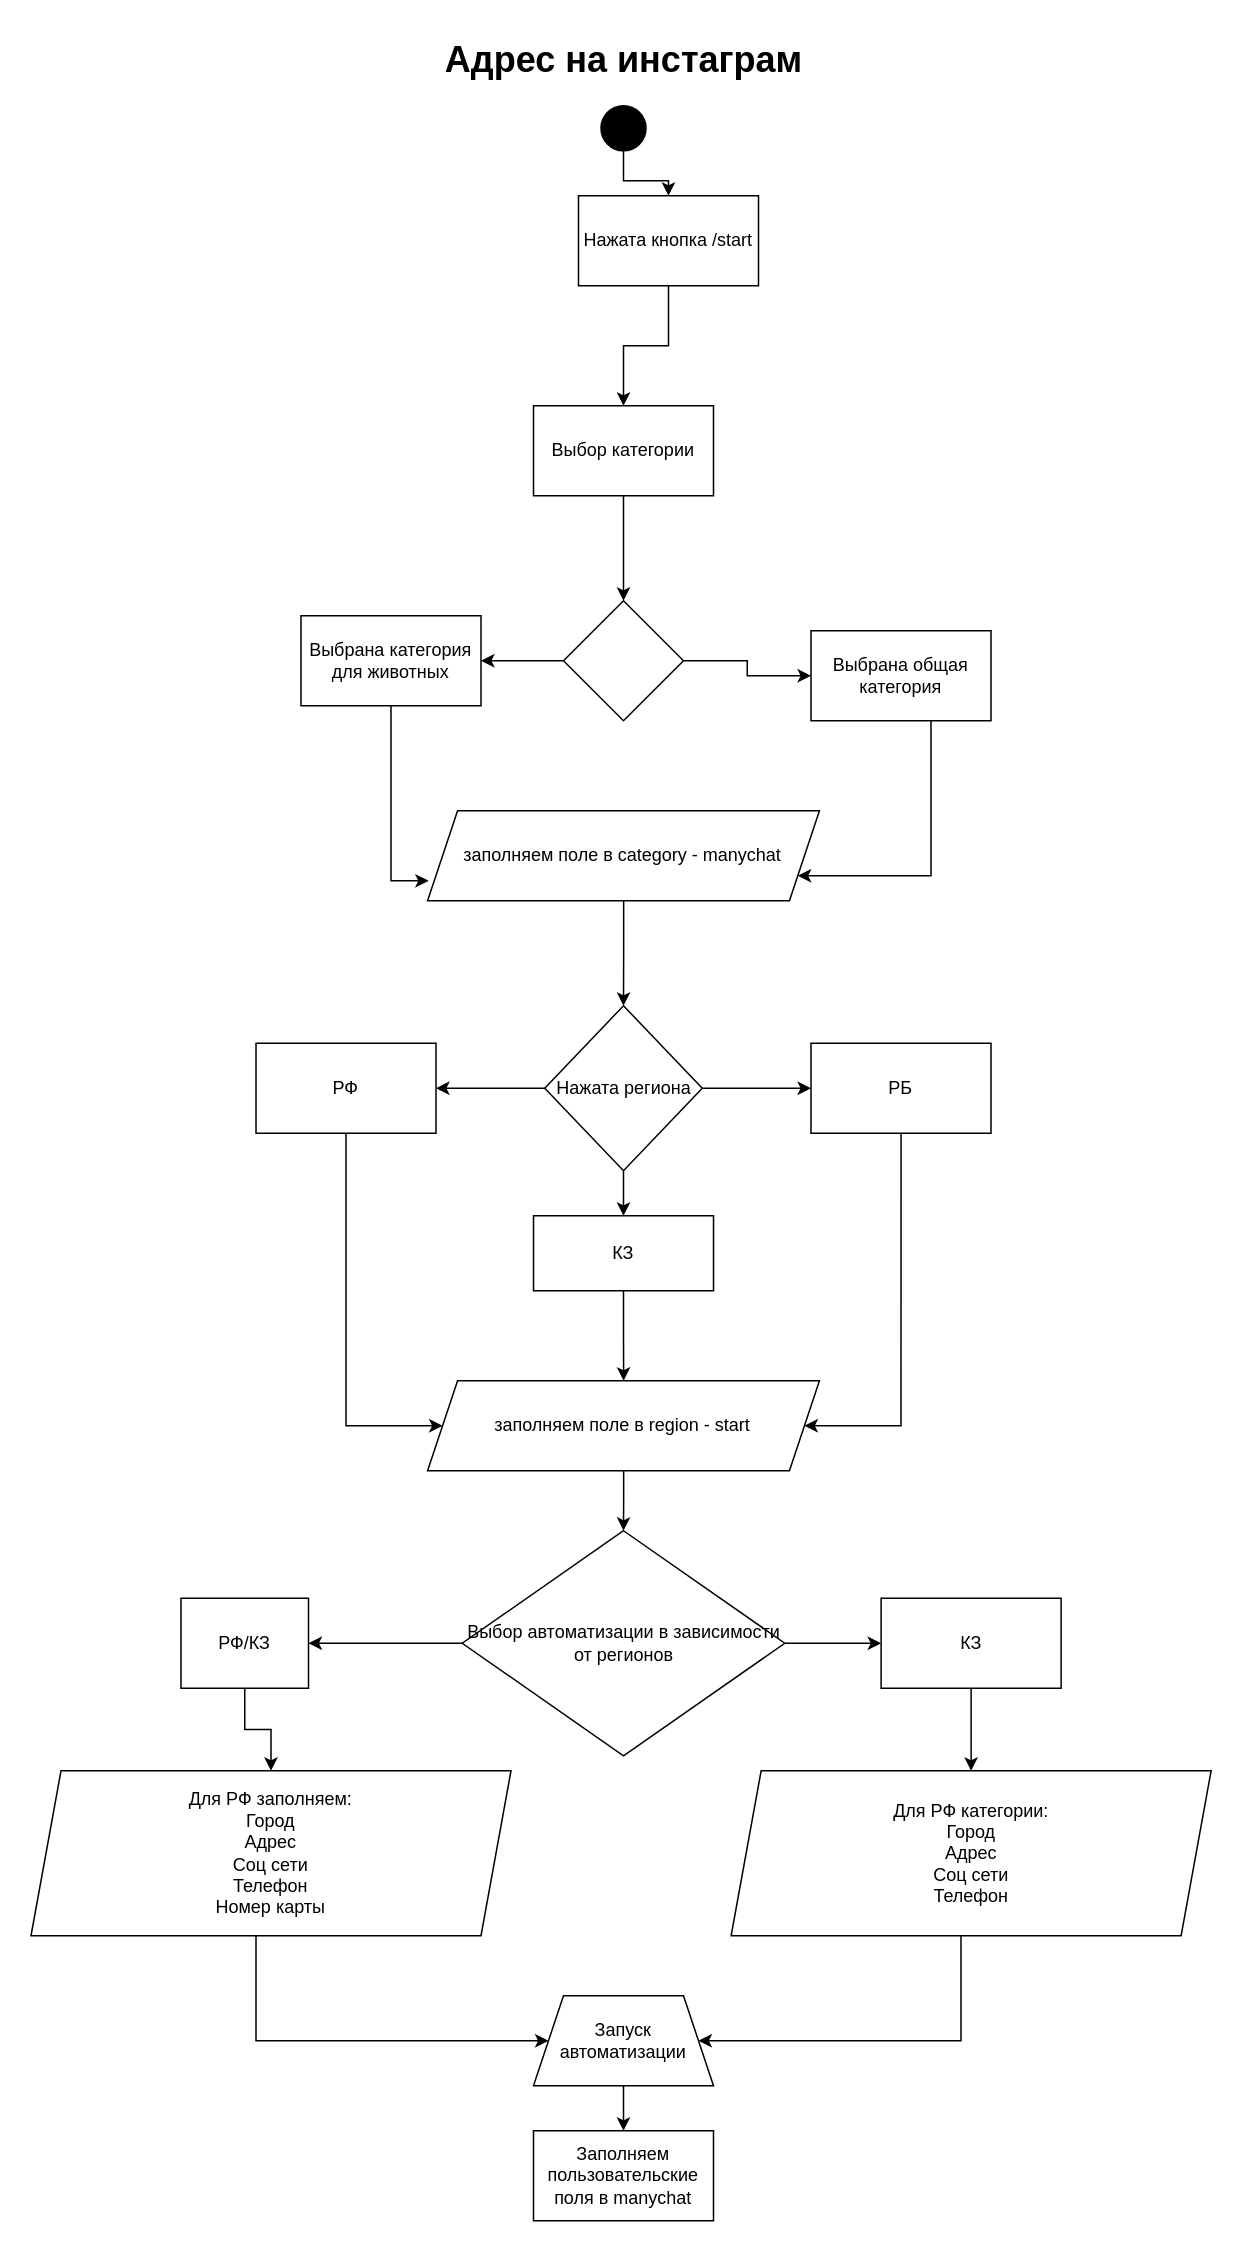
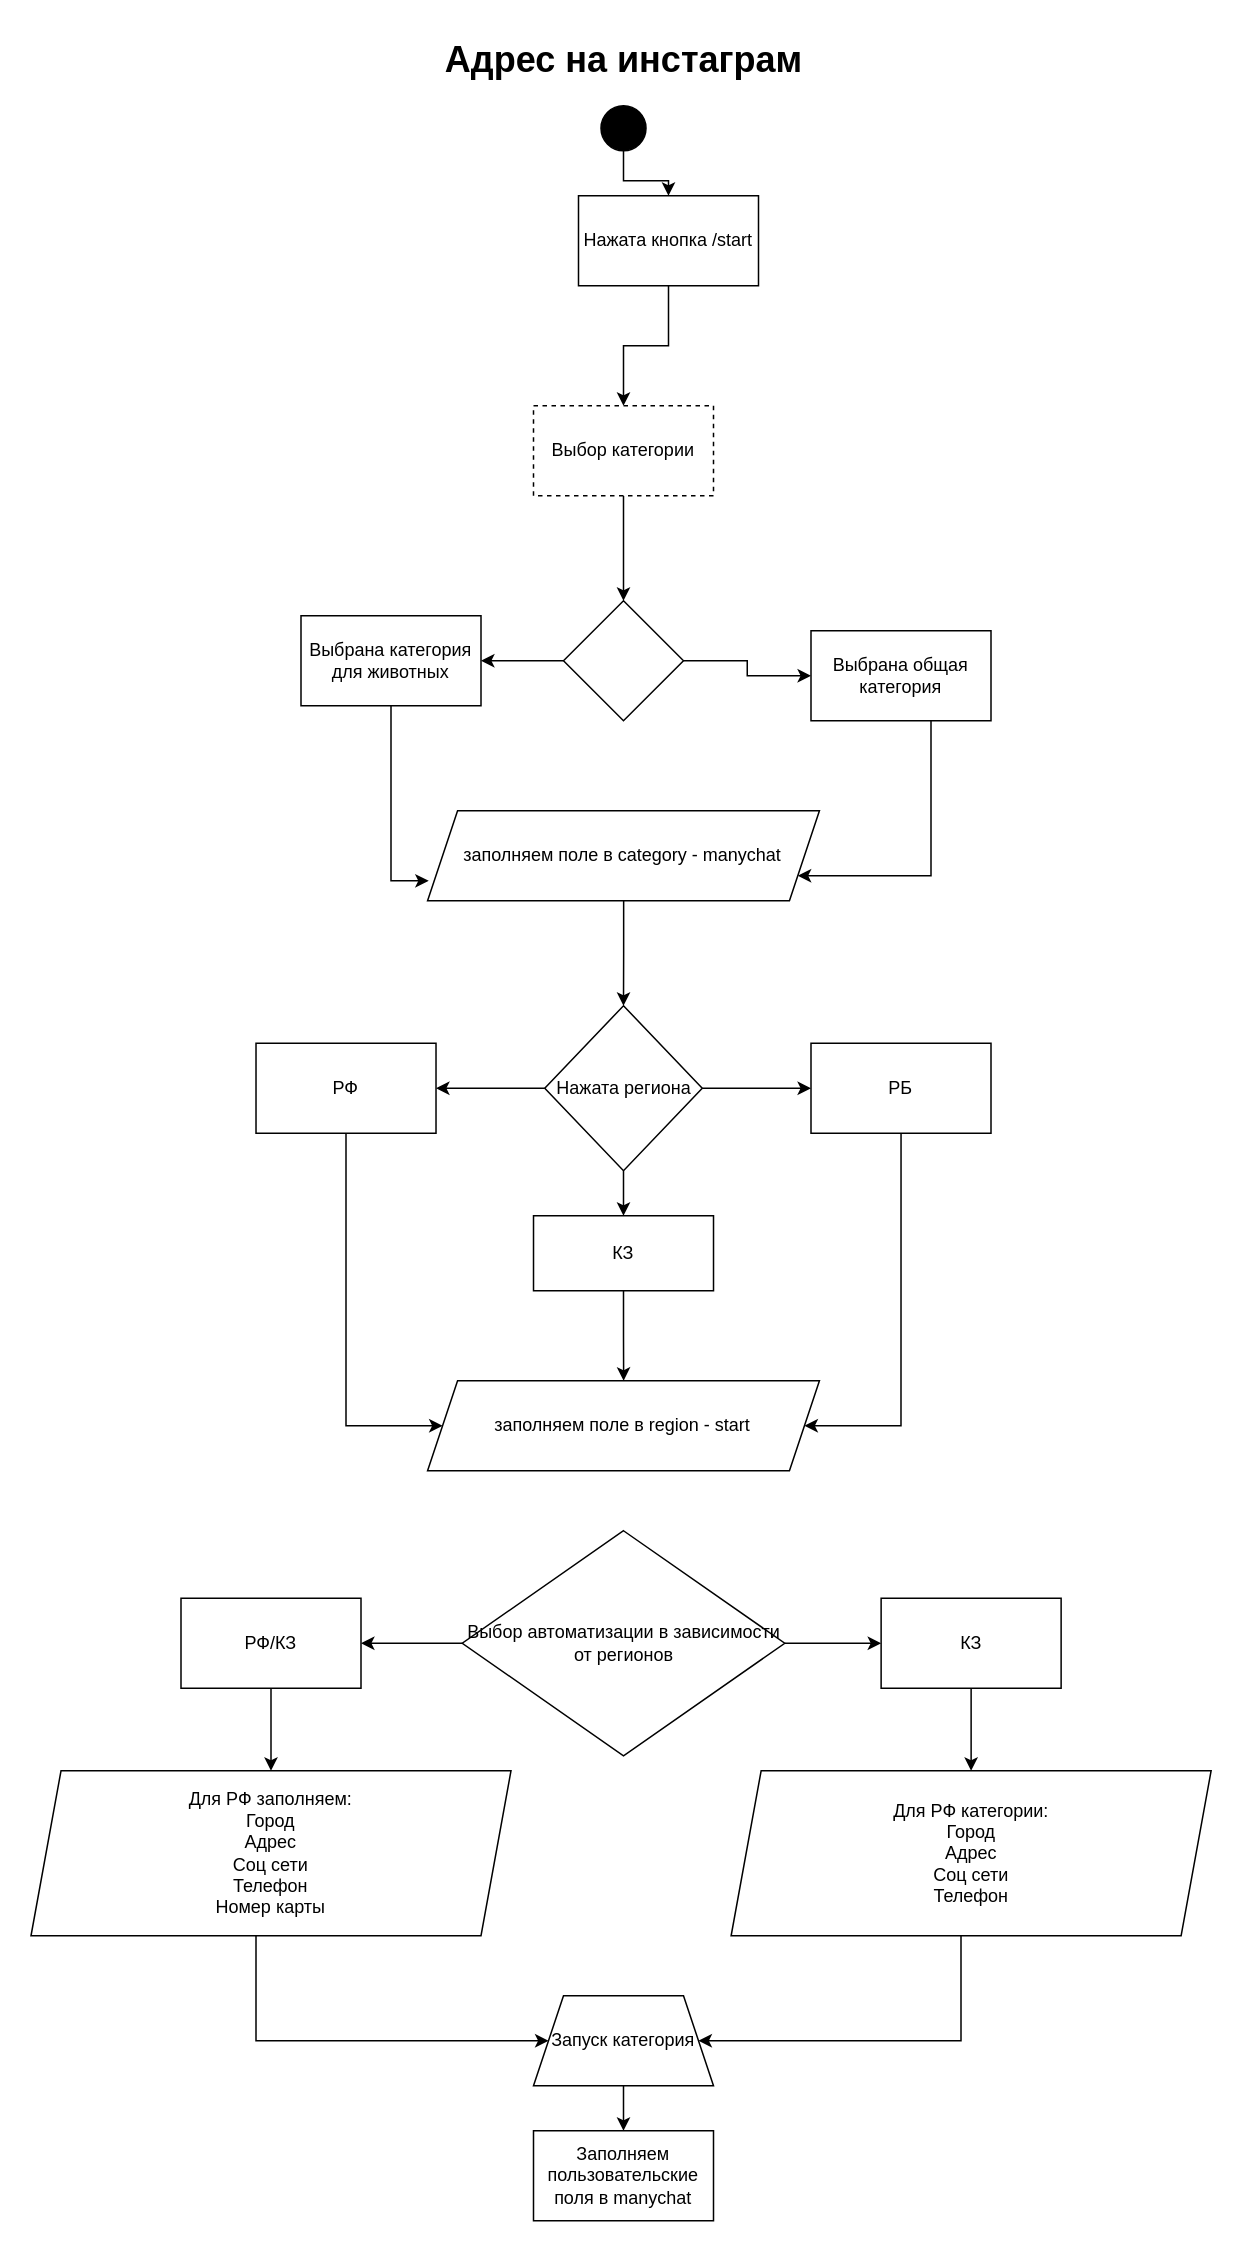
node "Выбор категории": style solid -> dashed
edge "заполняем поле в region - start" -> "Выбор автоматизации в зависимости от регионов": removed
node "РФ/КЗ": size 128x90 -> 180x90
node "Запуск автоматизации": label "Запуск автоматизации" -> "Запуск категория"
